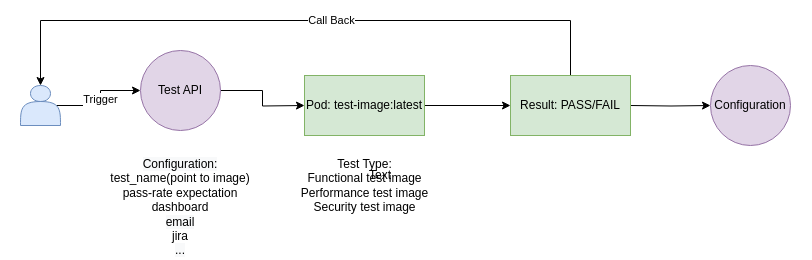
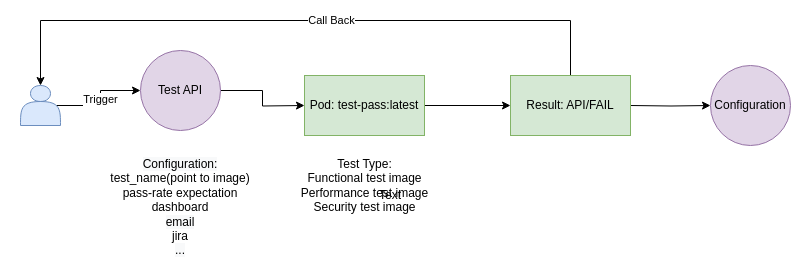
node "Pod: test-image:latest": label "Pod: test-image:latest" -> "Pod: test-pass:latest"
node "Result: PASS/FAIL": label "Result: PASS/FAIL" -> "Result: API/FAIL"
node "Text": moved (381, 176) -> (391, 196)
